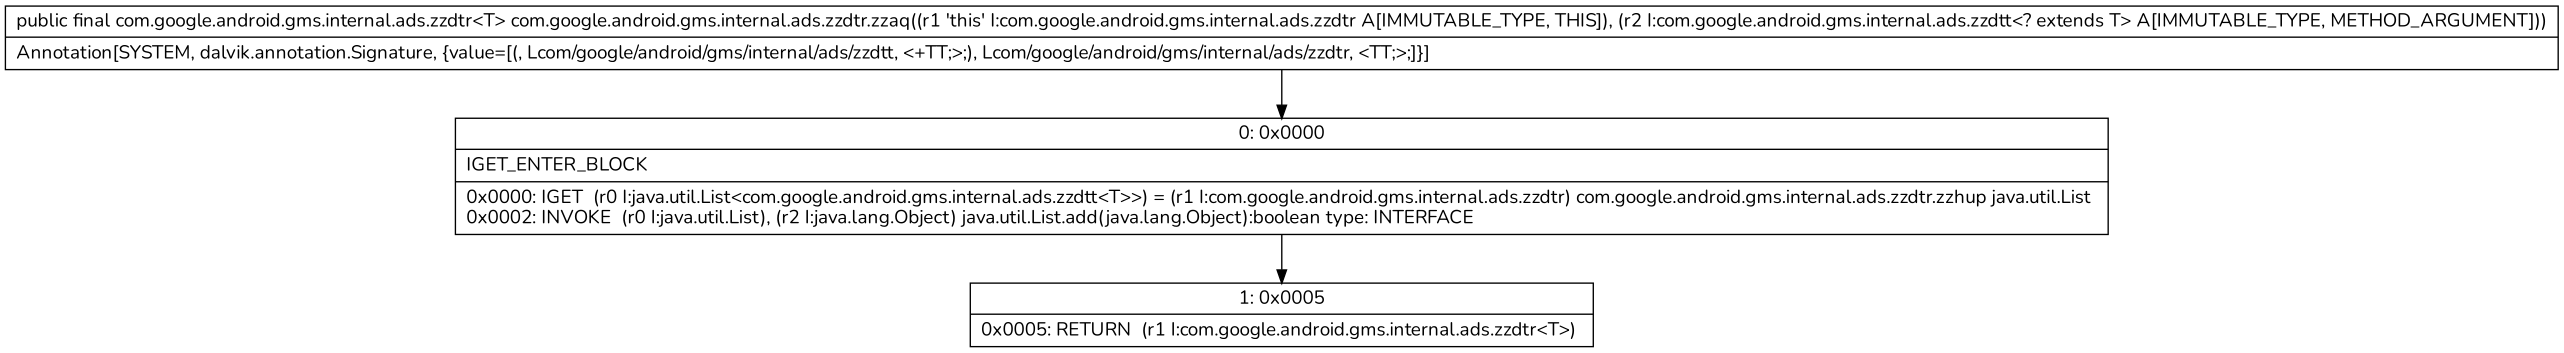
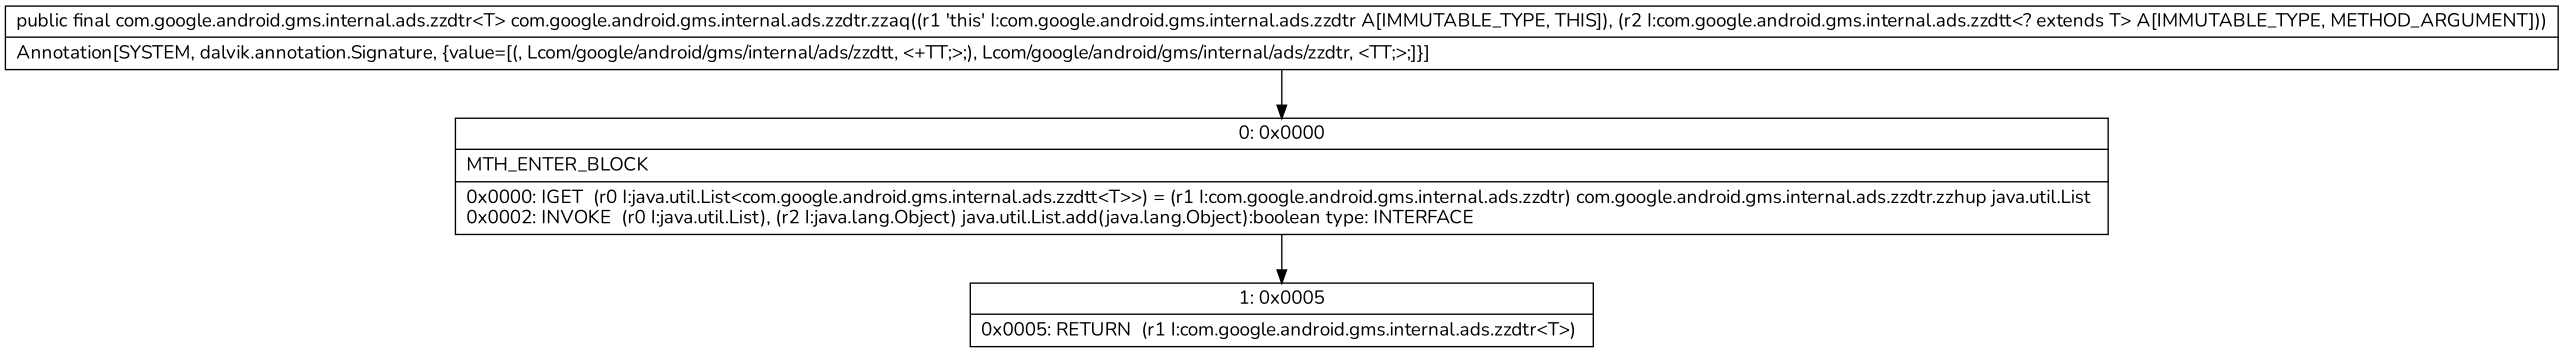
node "0: 0x0000": text "IGET_ENTER_BLOCK" -> "MTH_ENTER_BLOCK"
